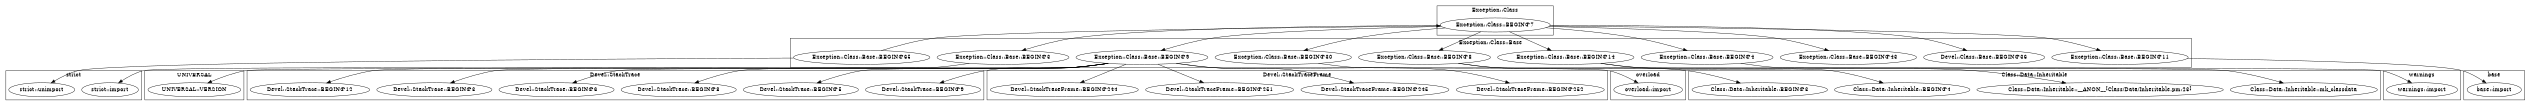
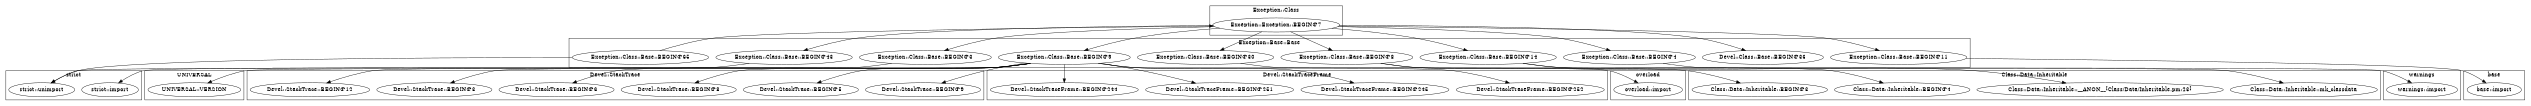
node "Exception::Class::BEGIN@7": label "Exception::Class::BEGIN@7" -> "Exception::Exception::BEGIN@7"
cluster "Exception::Class::Base": label "Exception::Class::Base" -> "Exception::Base::Base"
edge "Exception::Class::Base::BEGIN@43" -> "strict::unimport": added
